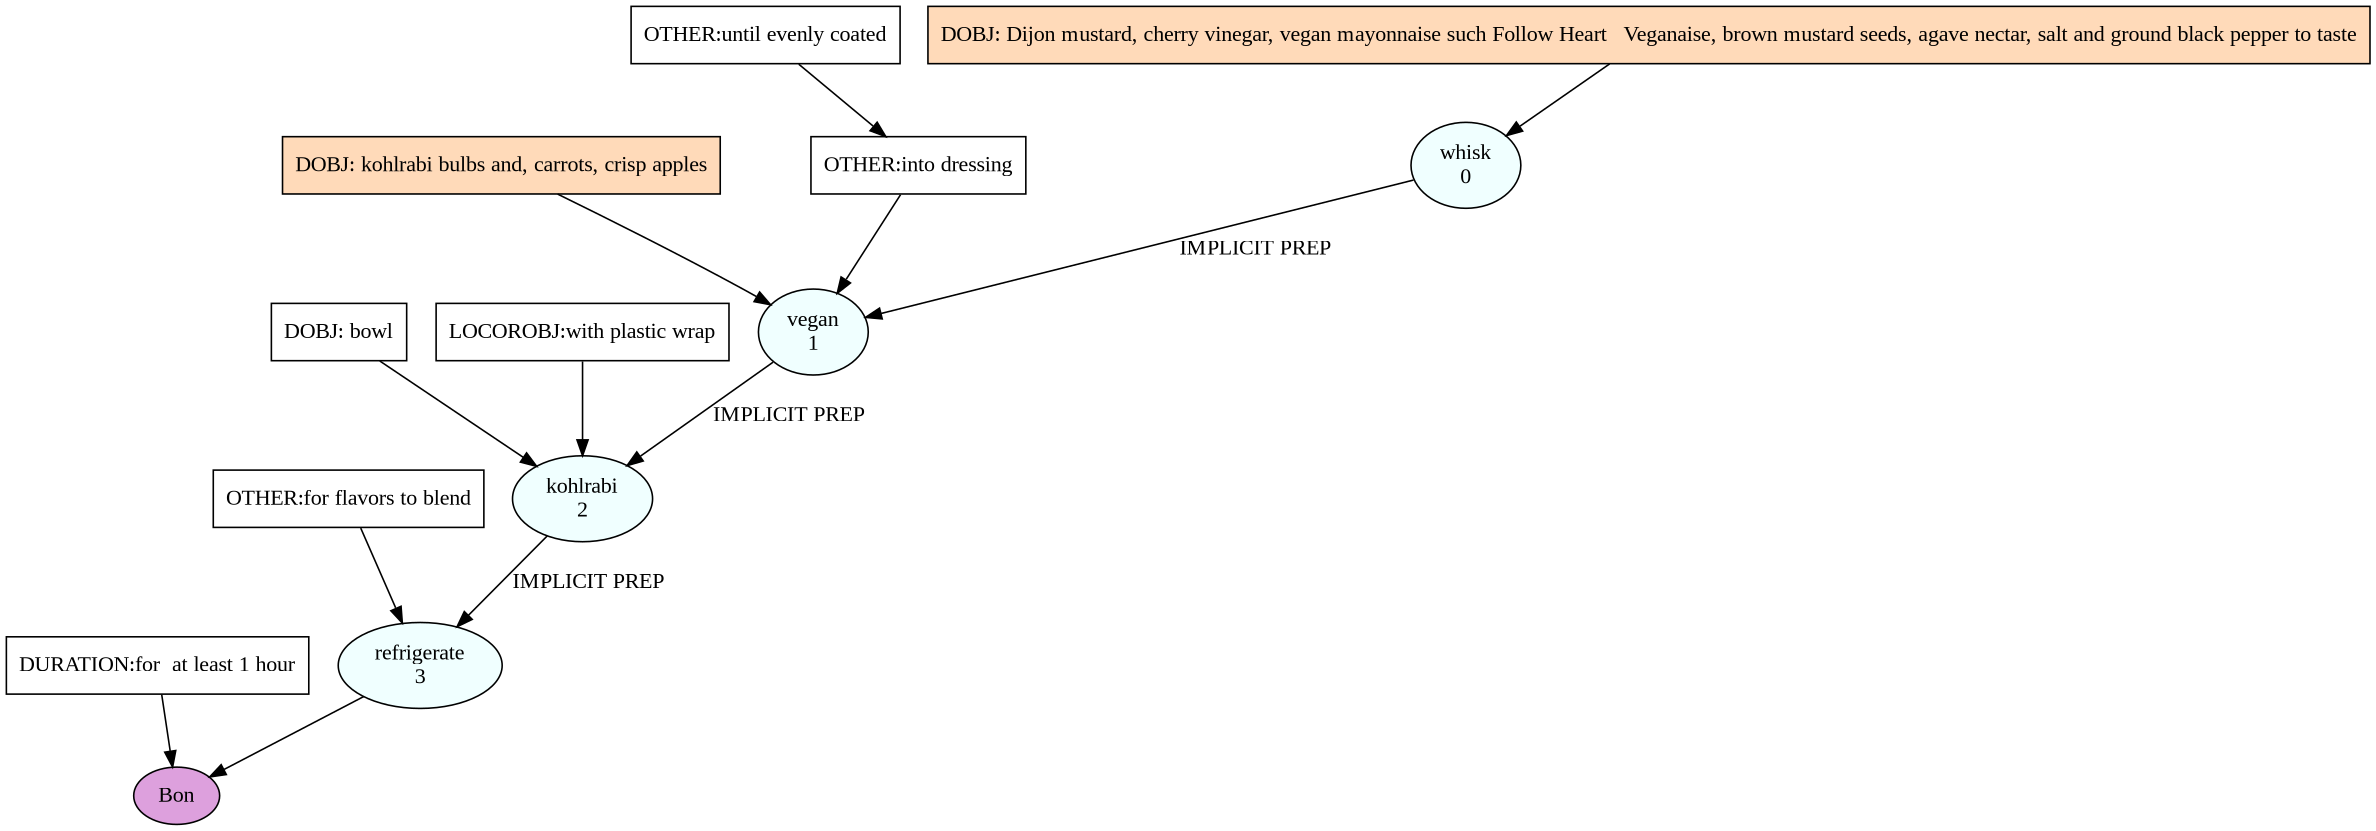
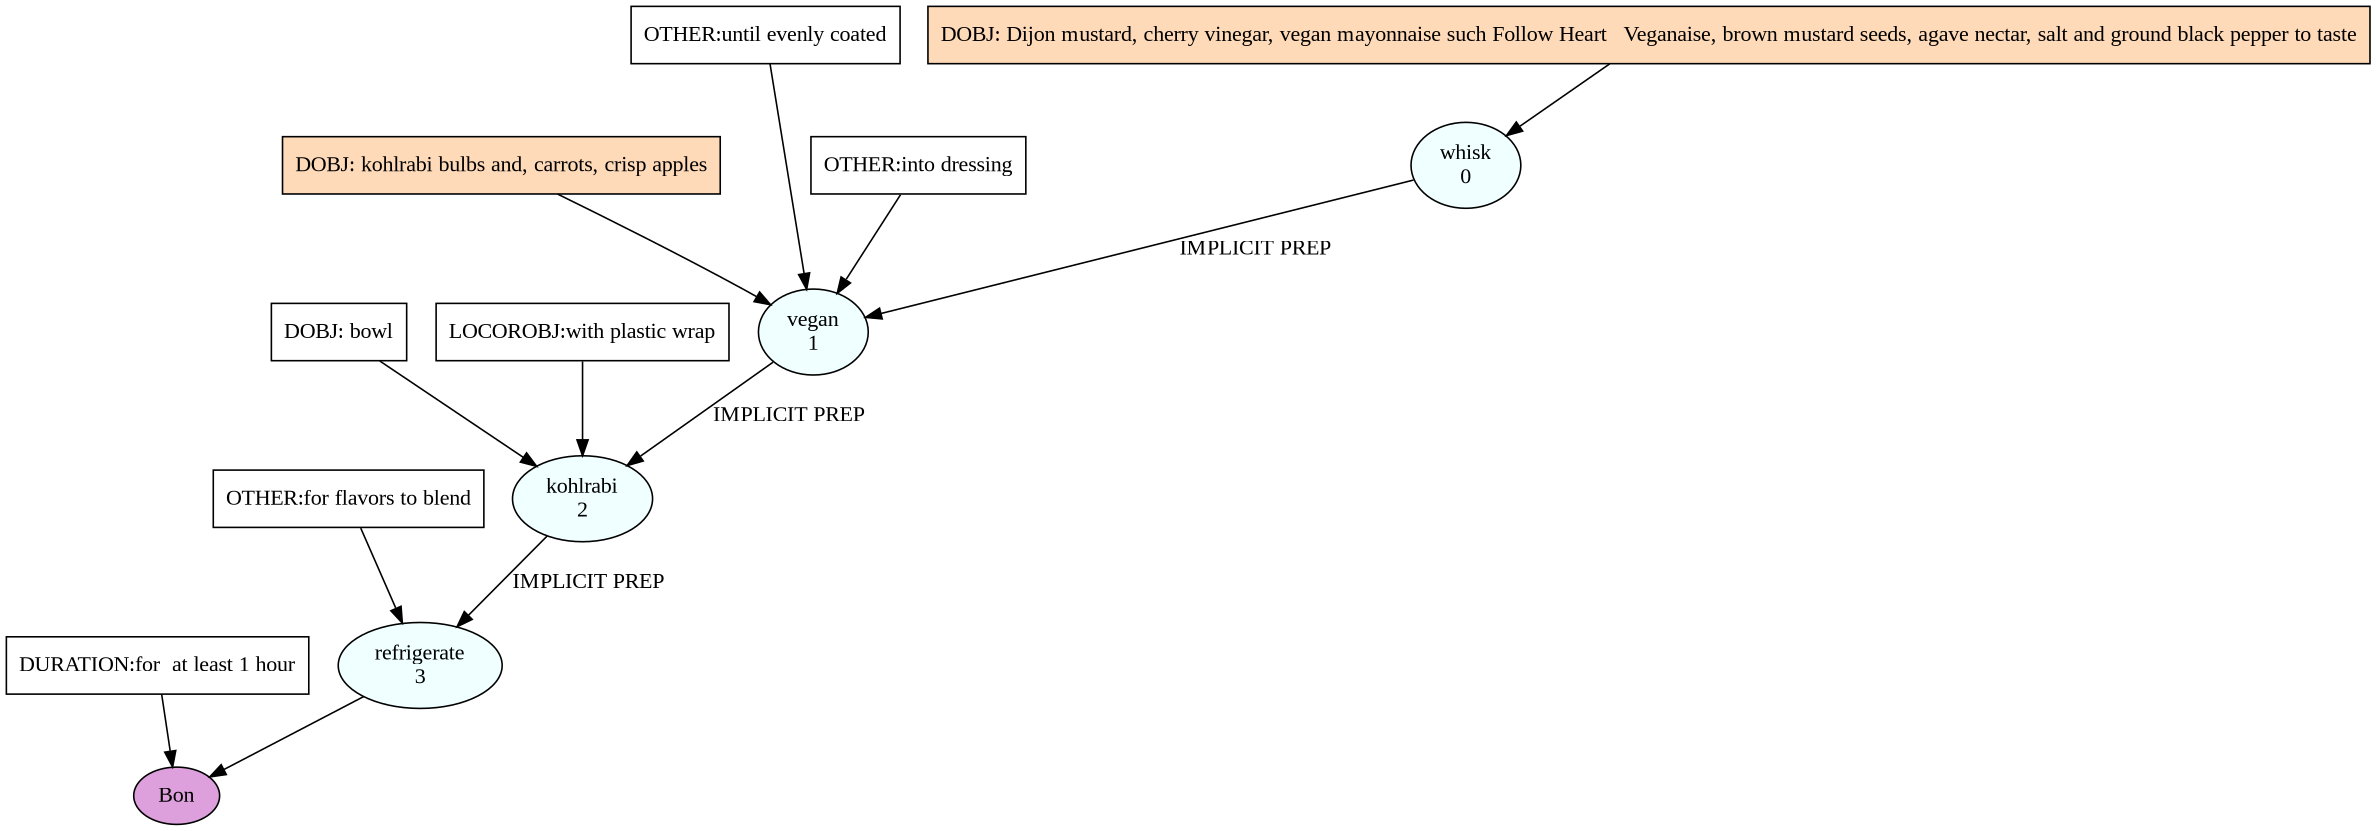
edge "OTHER:until evenly coated" -> "OTHER:into dressing": now "OTHER:until evenly coated" -> "vegan 1"
